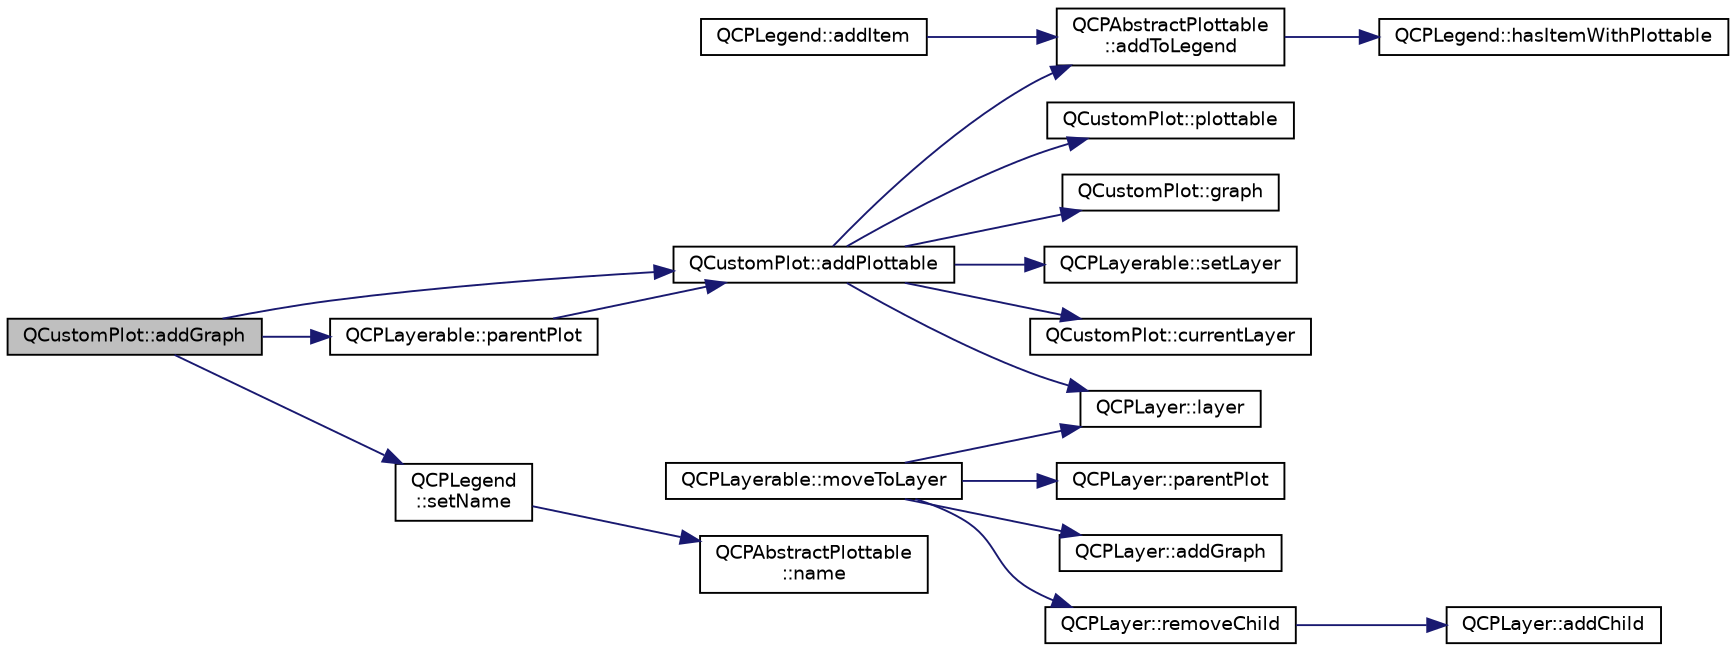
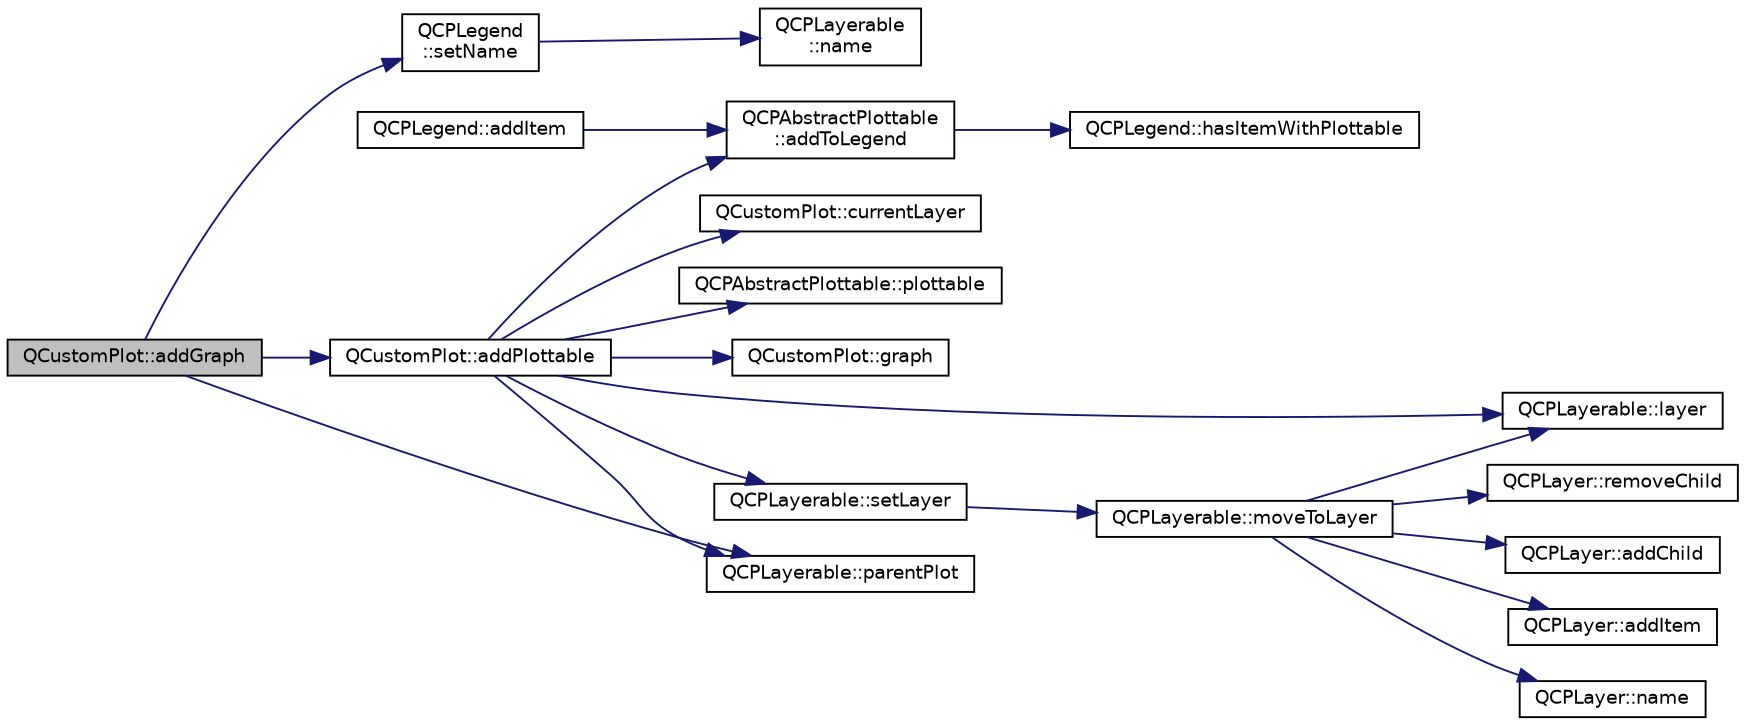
node "QCustomPlot::plottable": label "QCustomPlot::plottable" -> "QCPAbstractPlottable::plottable"
edge "QCPLayerable::parentPlot" -> "QCustomPlot::addPlottable": reversed
node "QCPLayer::layer": label "QCPLayer::layer" -> "QCPLayerable::layer"
node "QCPLayer::parentPlot": label "QCPLayer::parentPlot" -> "QCPLayer::addItem"
edge "QCPLayerable::setLayer" -> "QCPLayerable::moveToLayer": added
node "QCPLayer::addGraph": label "QCPLayer::addGraph" -> "QCPLayer::name"
node "QCPAbstractPlottable ::name": label "QCPAbstractPlottable ::name" -> "QCPLayerable ::name"
edge "QCPLayer::removeChild" -> "QCPLayer::addChild": now "QCPLayerable::moveToLayer" -> "QCPLayer::addChild"
